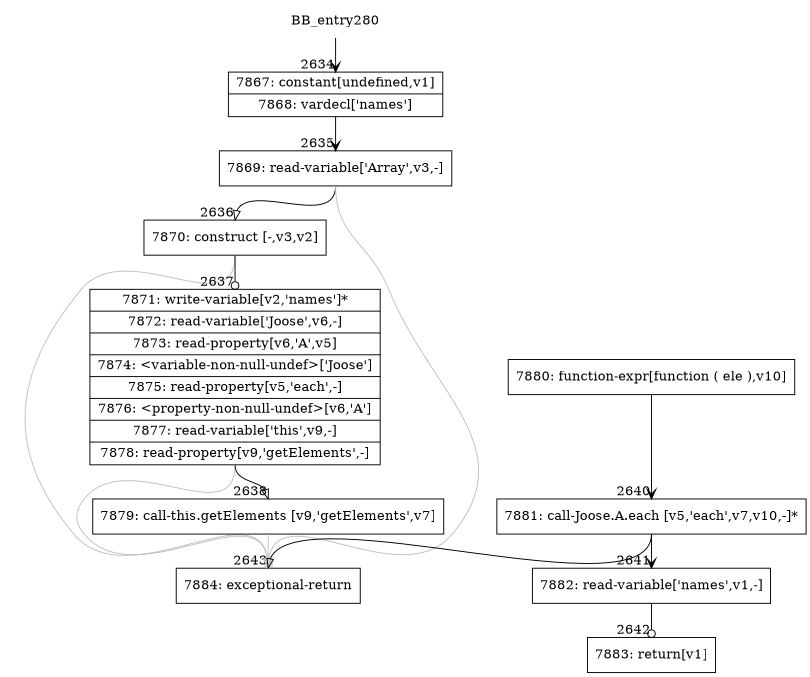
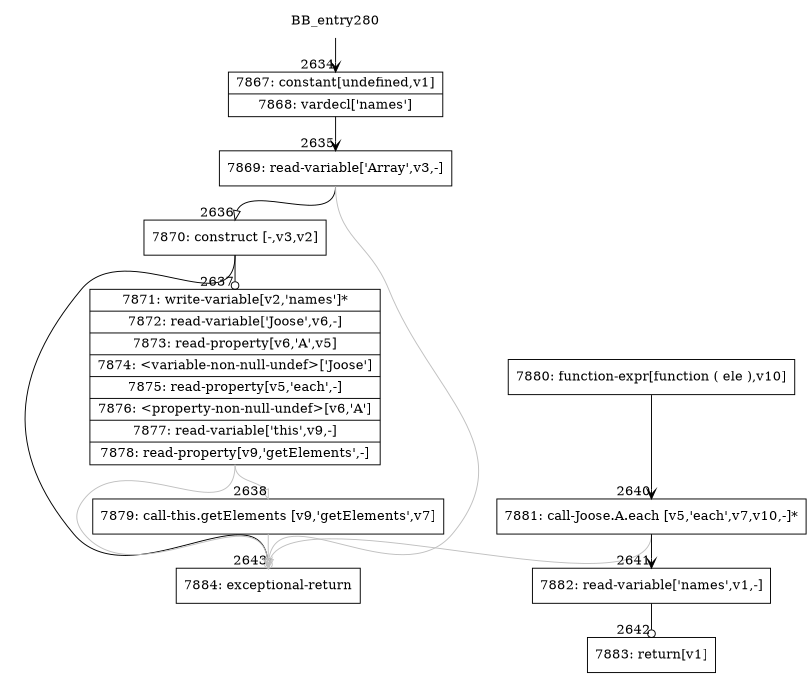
edge "7870: construct [-,v3,v2]" -> "7884: exceptional-return": color gray -> black
edge "7871: write-variable[v2,'names']*" -> "7879: call-this.getElements [v9,'getElements',v7]": color black -> gray
edge "7881: call-Joose.A.each [v5,'each',v7,v10,-]*" -> "7884: exceptional-return": color black -> gray
